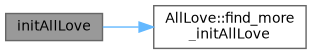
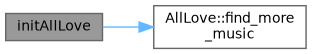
node "AllLove::find_more _initAllLove": label "AllLove::find_more _initAllLove" -> "AllLove::find_more _music"
